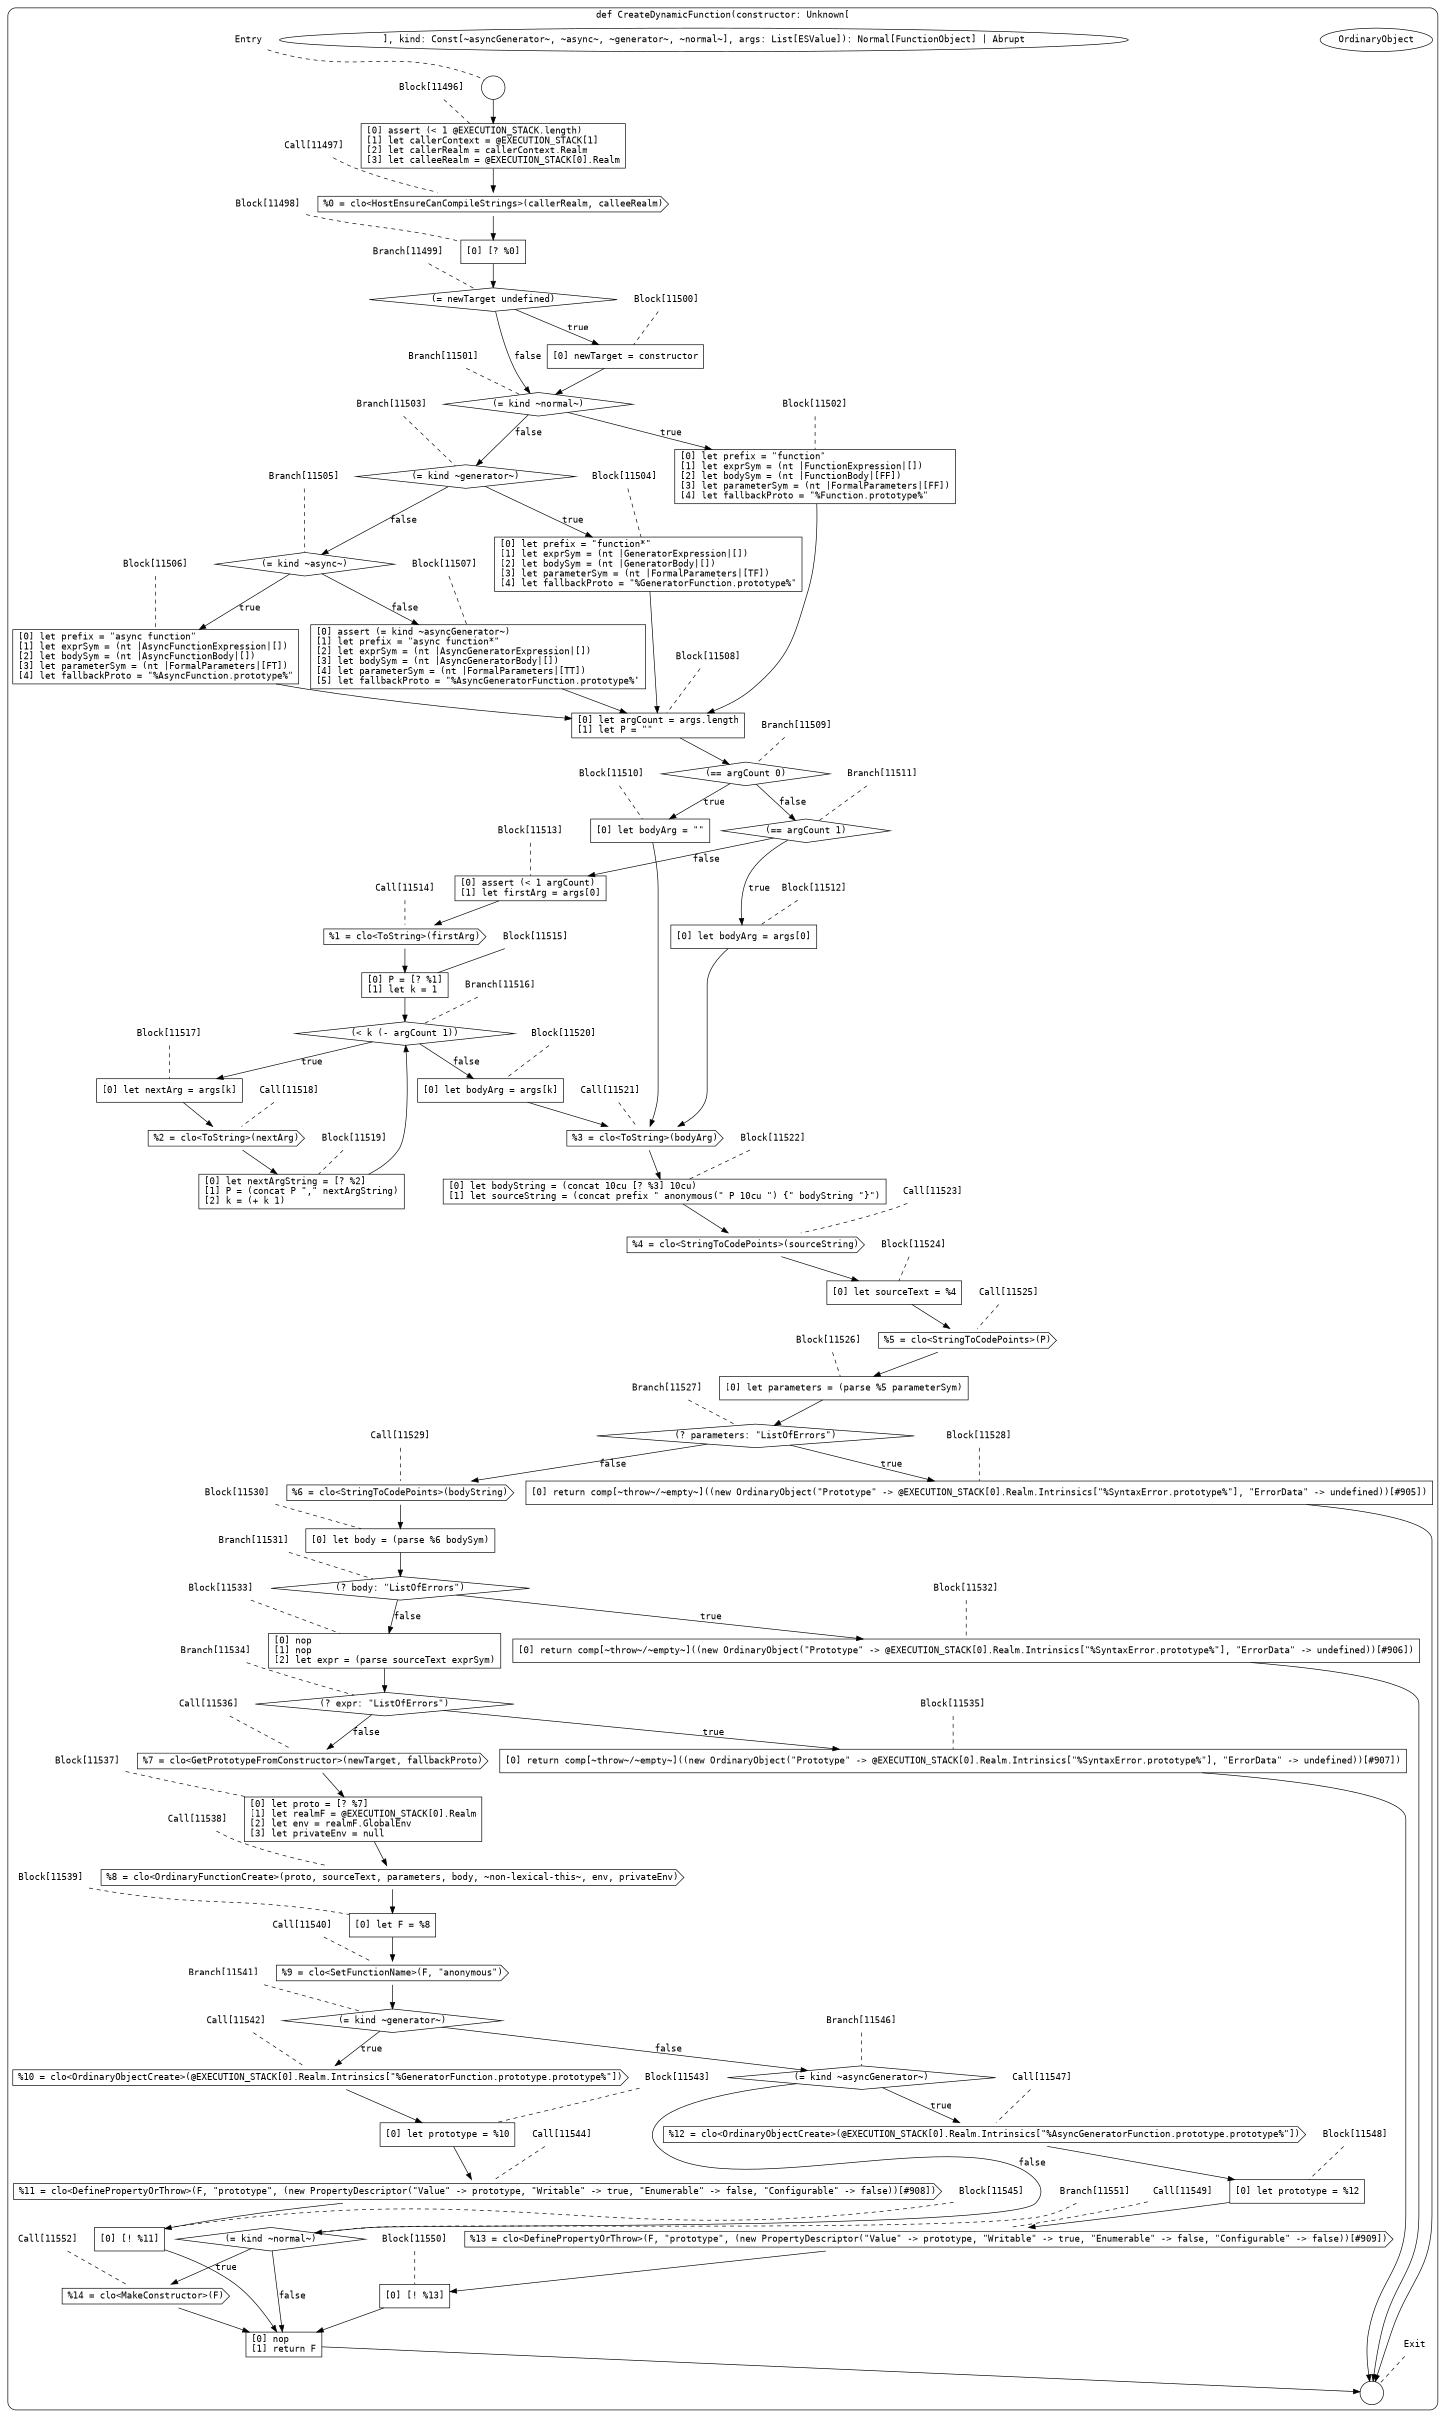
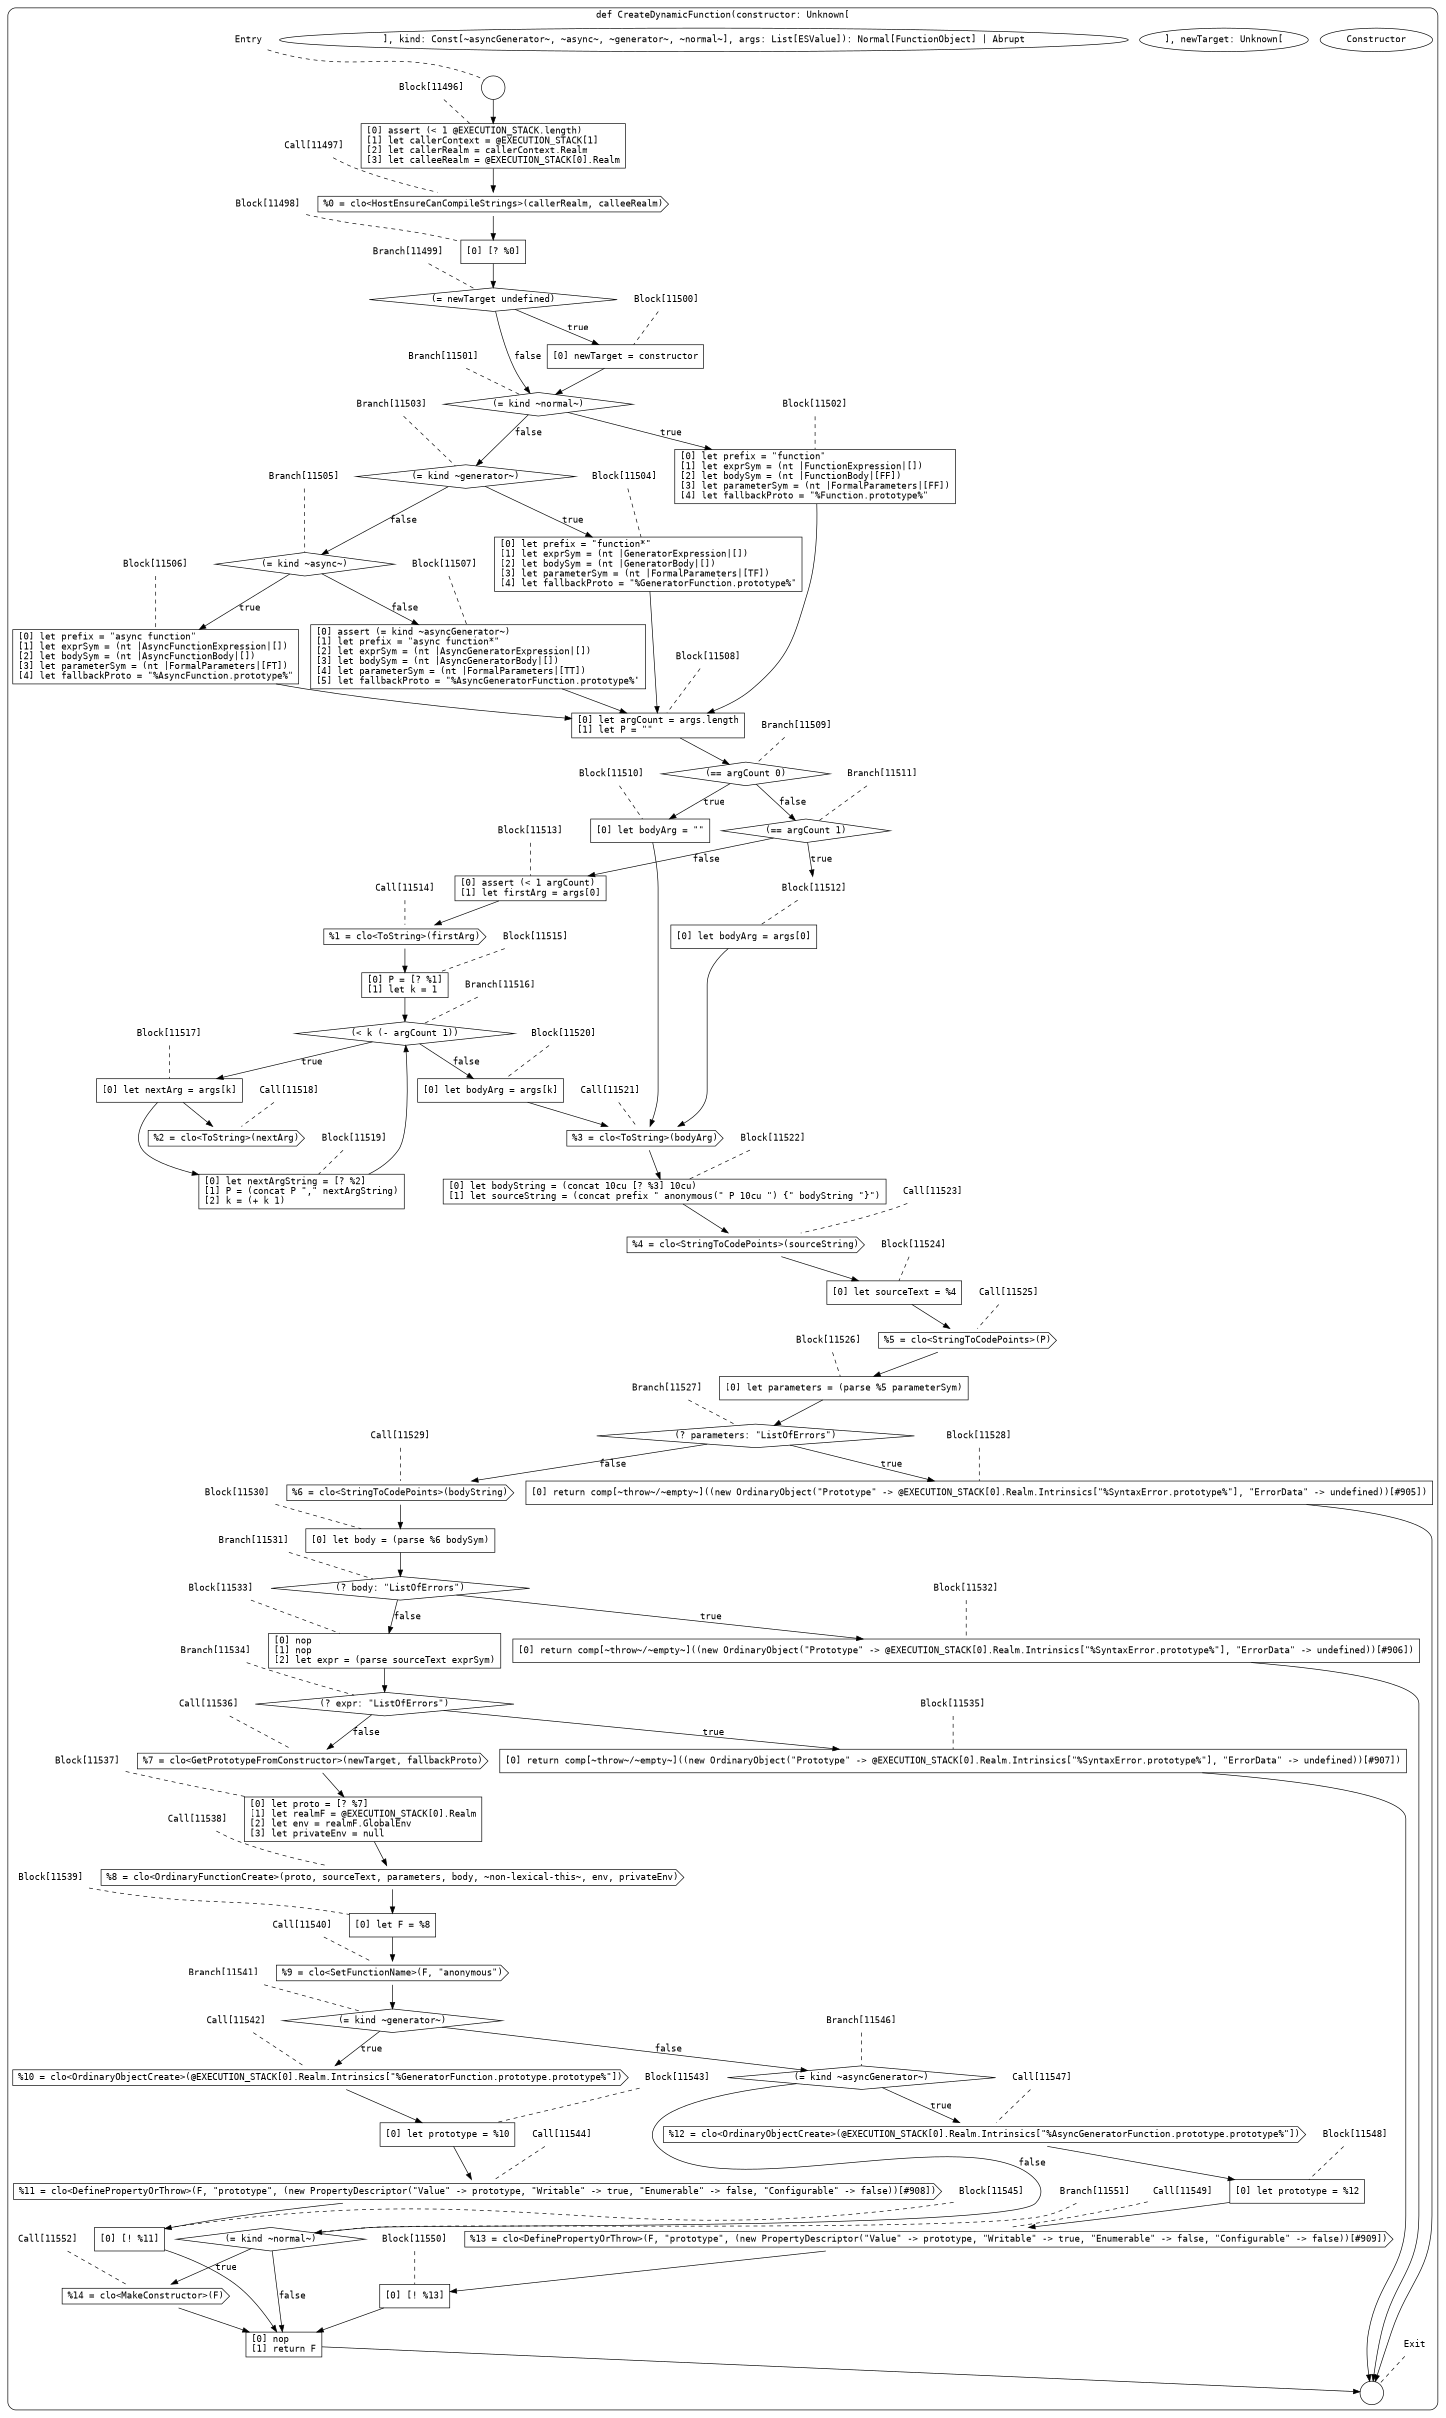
node "], newTarget: Unknown[": added
node "OrdinaryObject": label "OrdinaryObject" -> "Constructor"
edge "(== argCount 1)" -> "[0] let bodyArg = args[0]": now "(== argCount 1)" -> "Block[11512]"
edge "Block[11515]" -- "[0] P = [? %1]": style solid -> dashed
edge "%2 = clo<ToString>(nextArg)" -> "[0] let nextArgString = [? %2]": now "[0] let nextArg = args[k]" -> "[0] let nextArgString = [? %2]"
